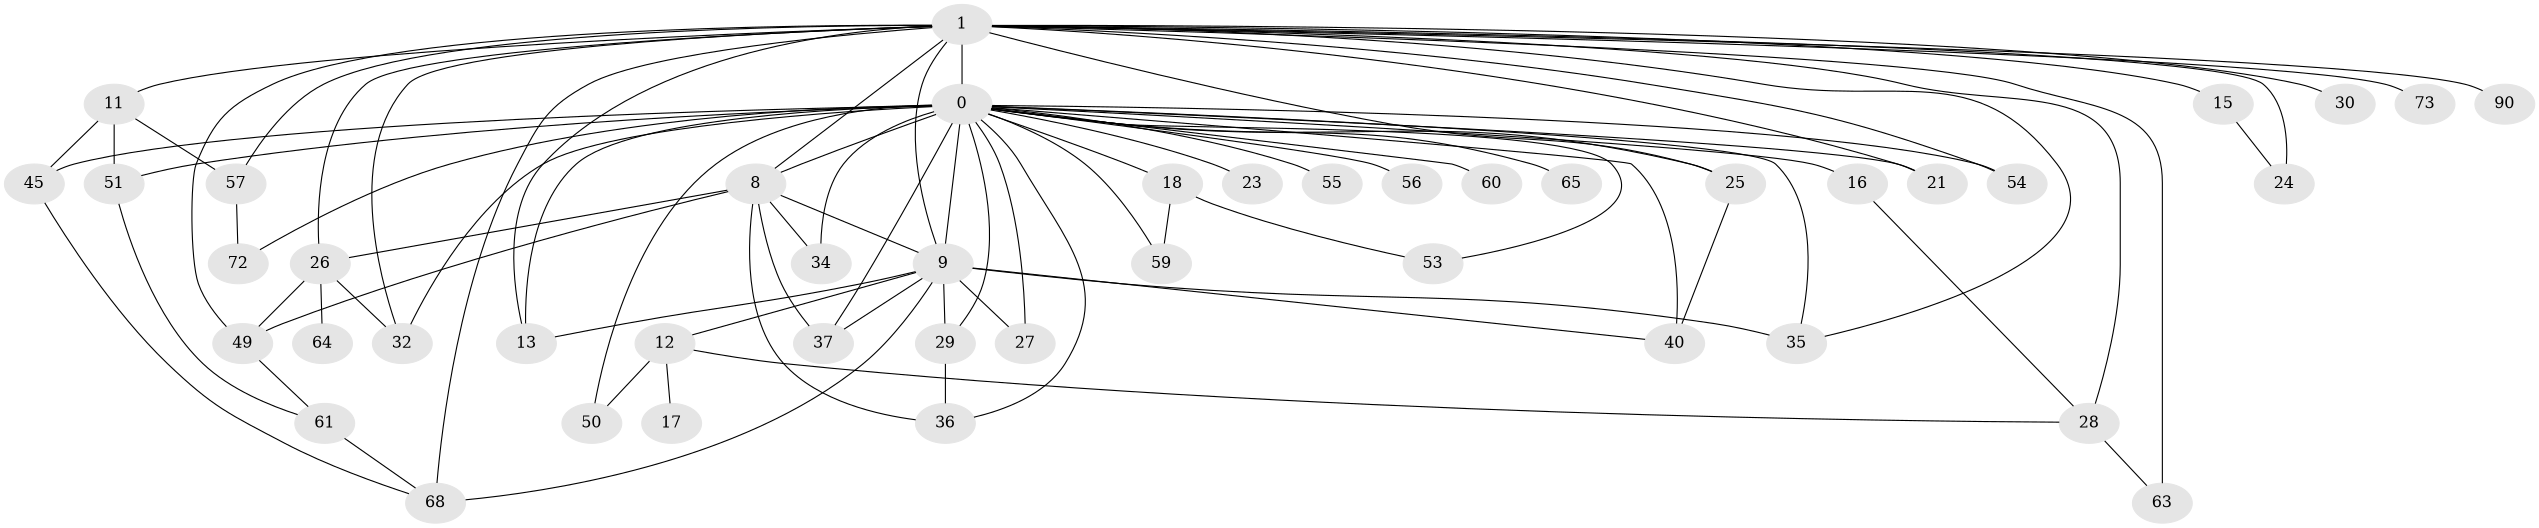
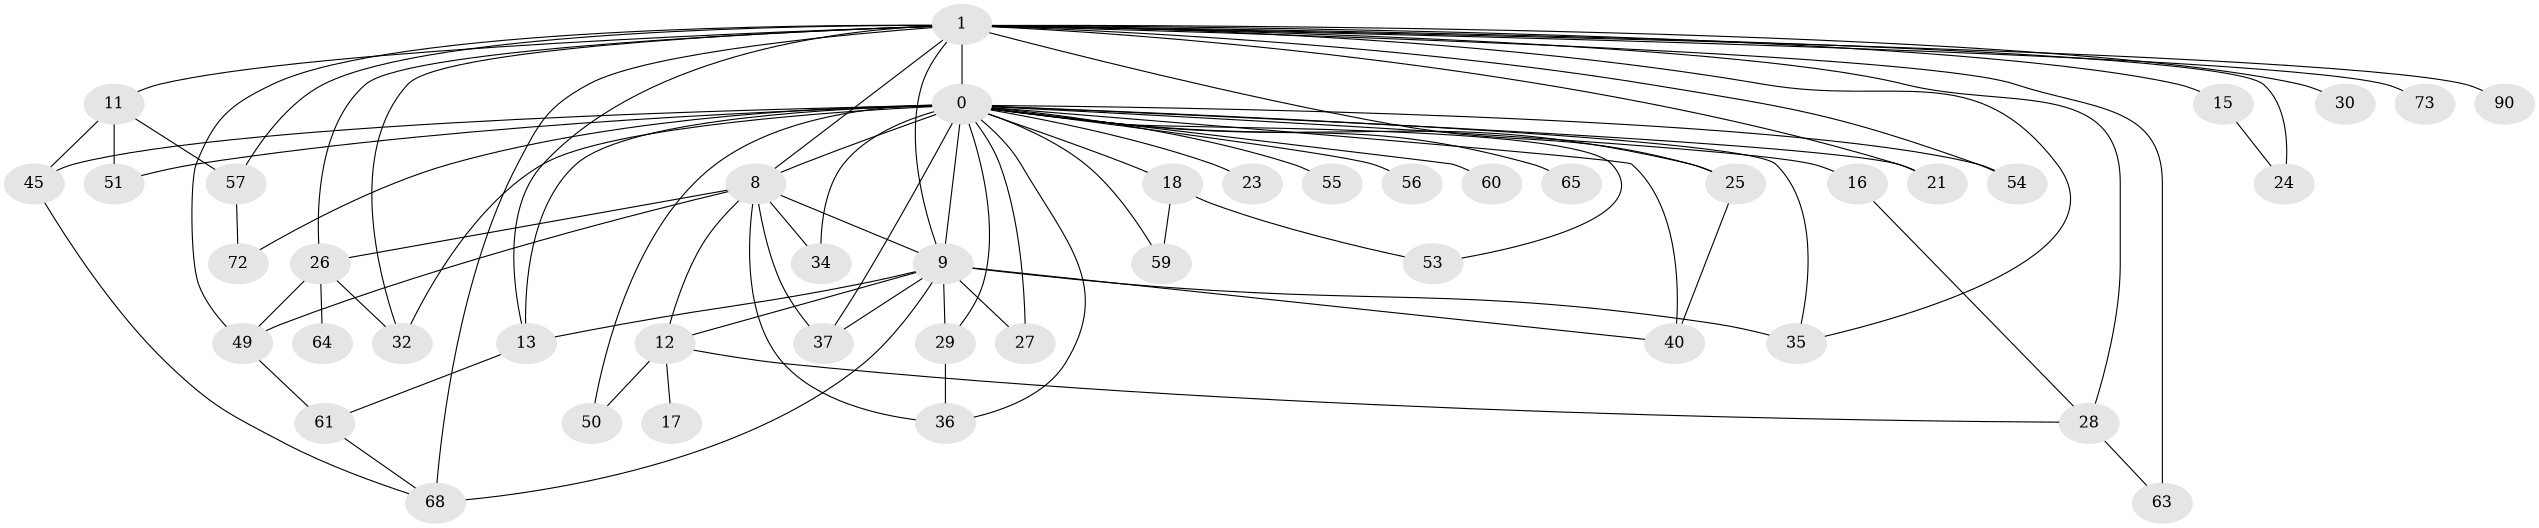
edge "8" -- "12": added
edge "51" -- "61": now "13" -- "61"
